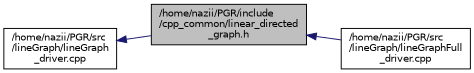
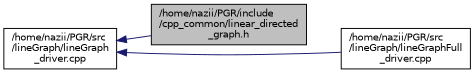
edge "/home/nazii/PGR/src /lineGraph/lineGraphFull _driver.cpp" -> "/home/nazii/PGR/include /cpp_common/linear_directed _graph.h": now "/home/nazii/PGR/src /lineGraph/lineGraphFull _driver.cpp" -> "/home/nazii/PGR/src /lineGraph/lineGraph _driver.cpp"
